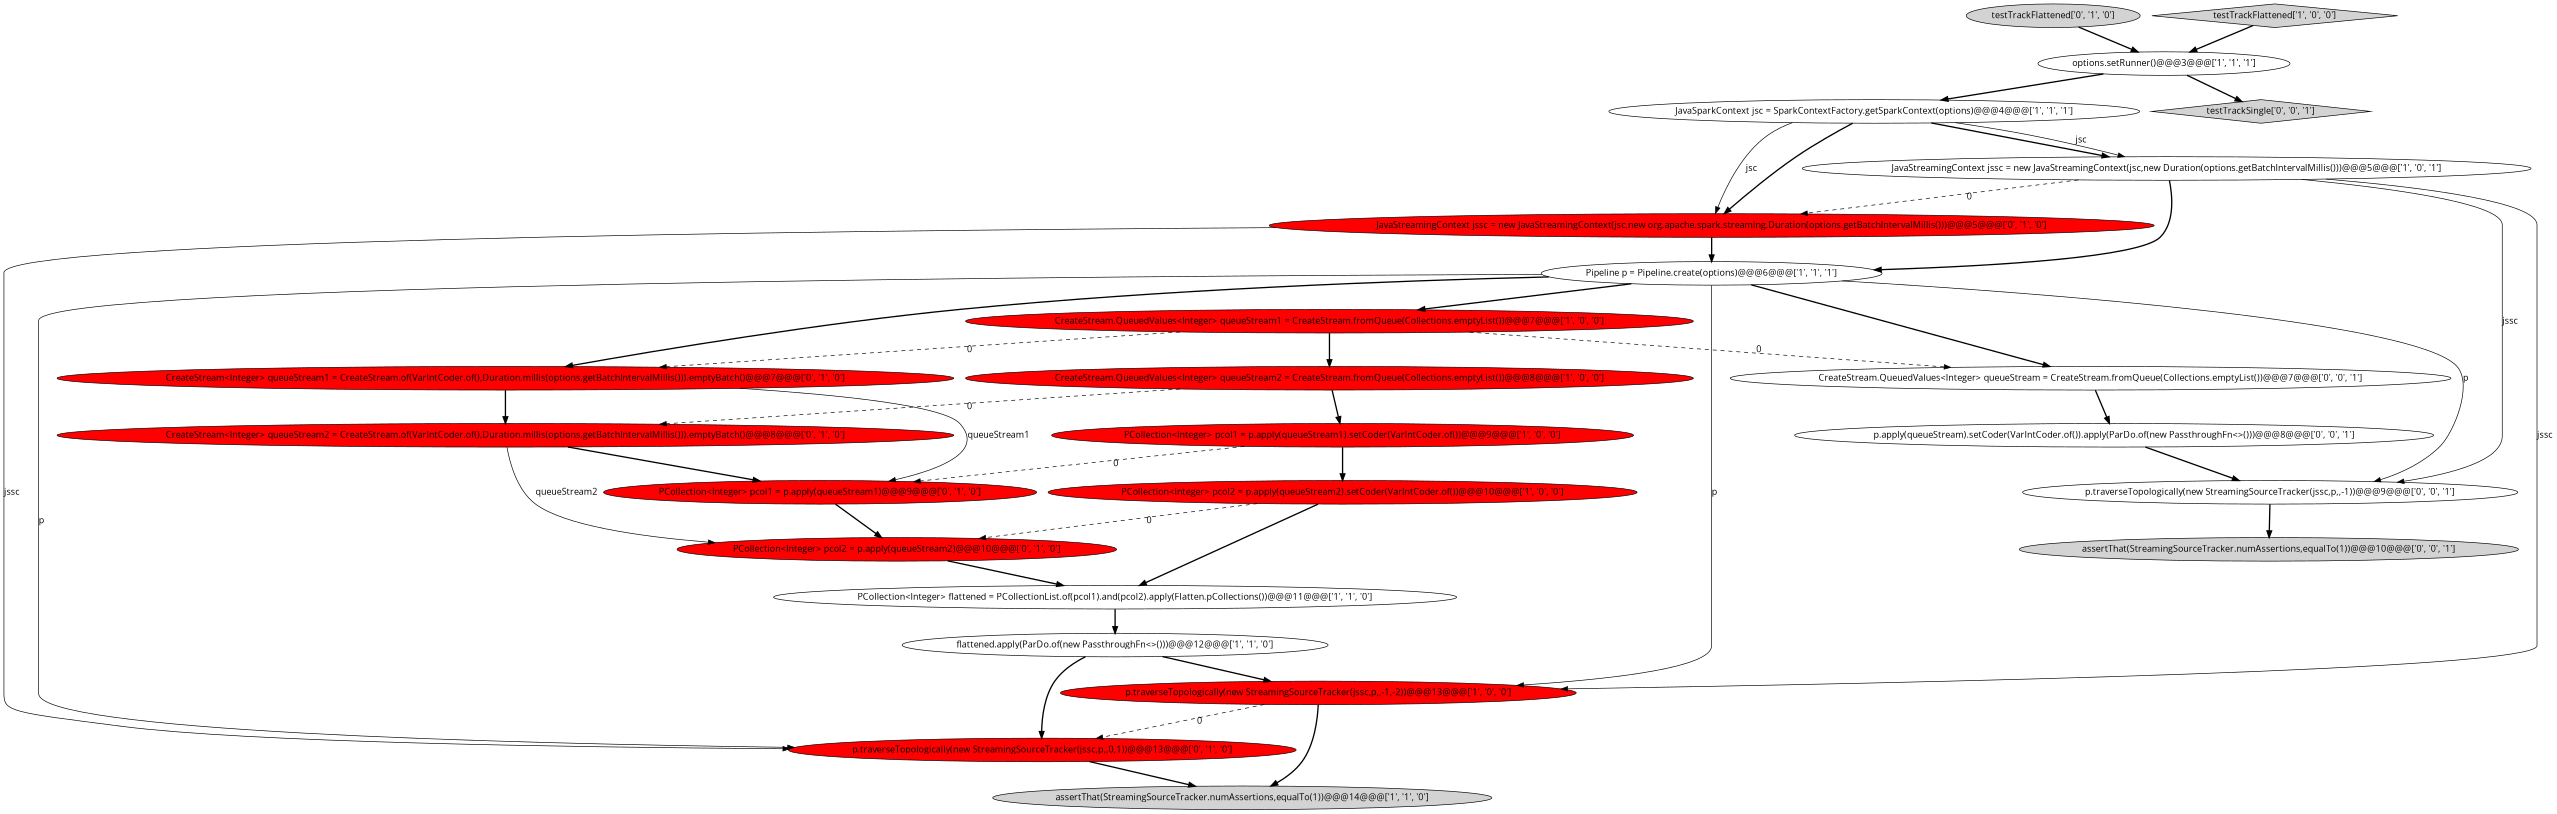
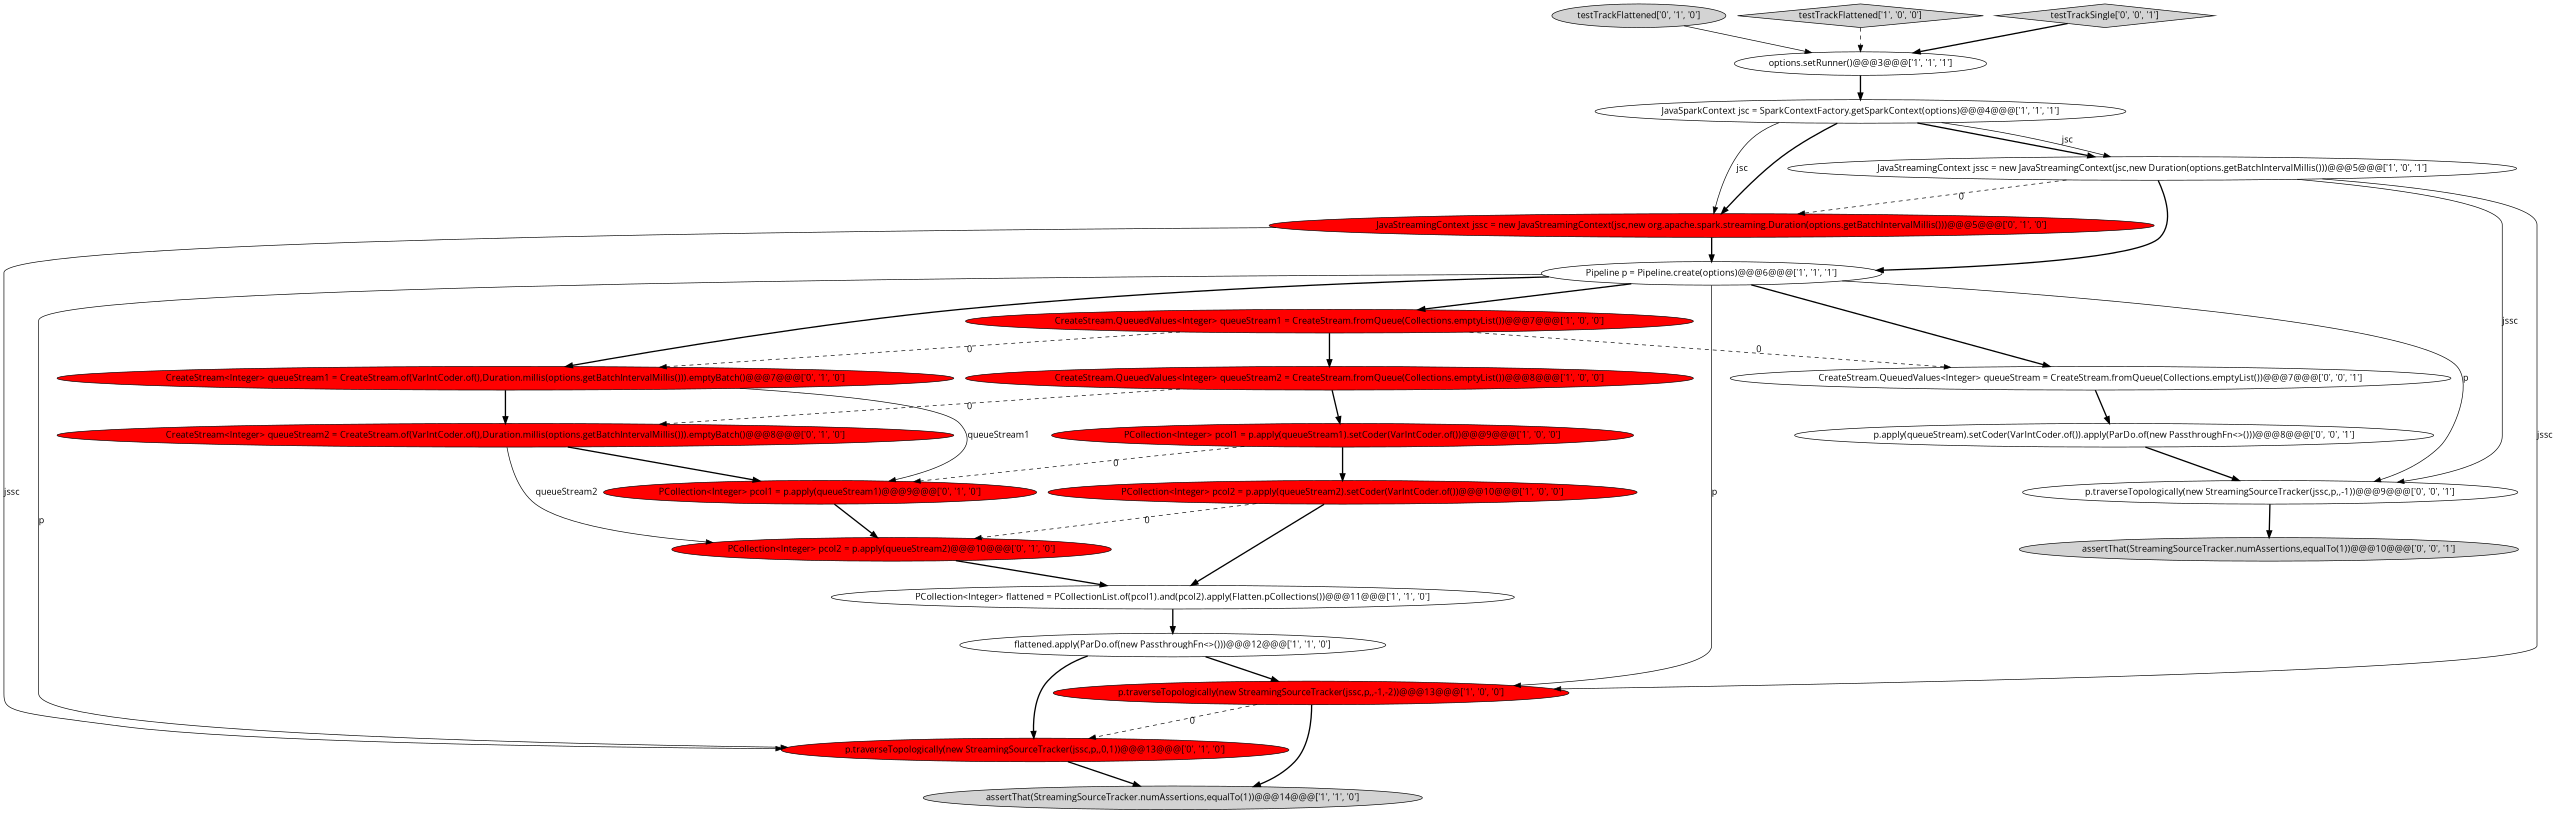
edge "testTrackFlattened['1', '0', '0']" -> "options.setRunner()@@@3@@@['1', '1', '1']": style bold -> dashed
edge "testTrackFlattened['0', '1', '0']" -> "options.setRunner()@@@3@@@['1', '1', '1']": style bold -> solid
edge "options.setRunner()@@@3@@@['1', '1', '1']" -> "testTrackSingle['0', '0', '1']": reversed
